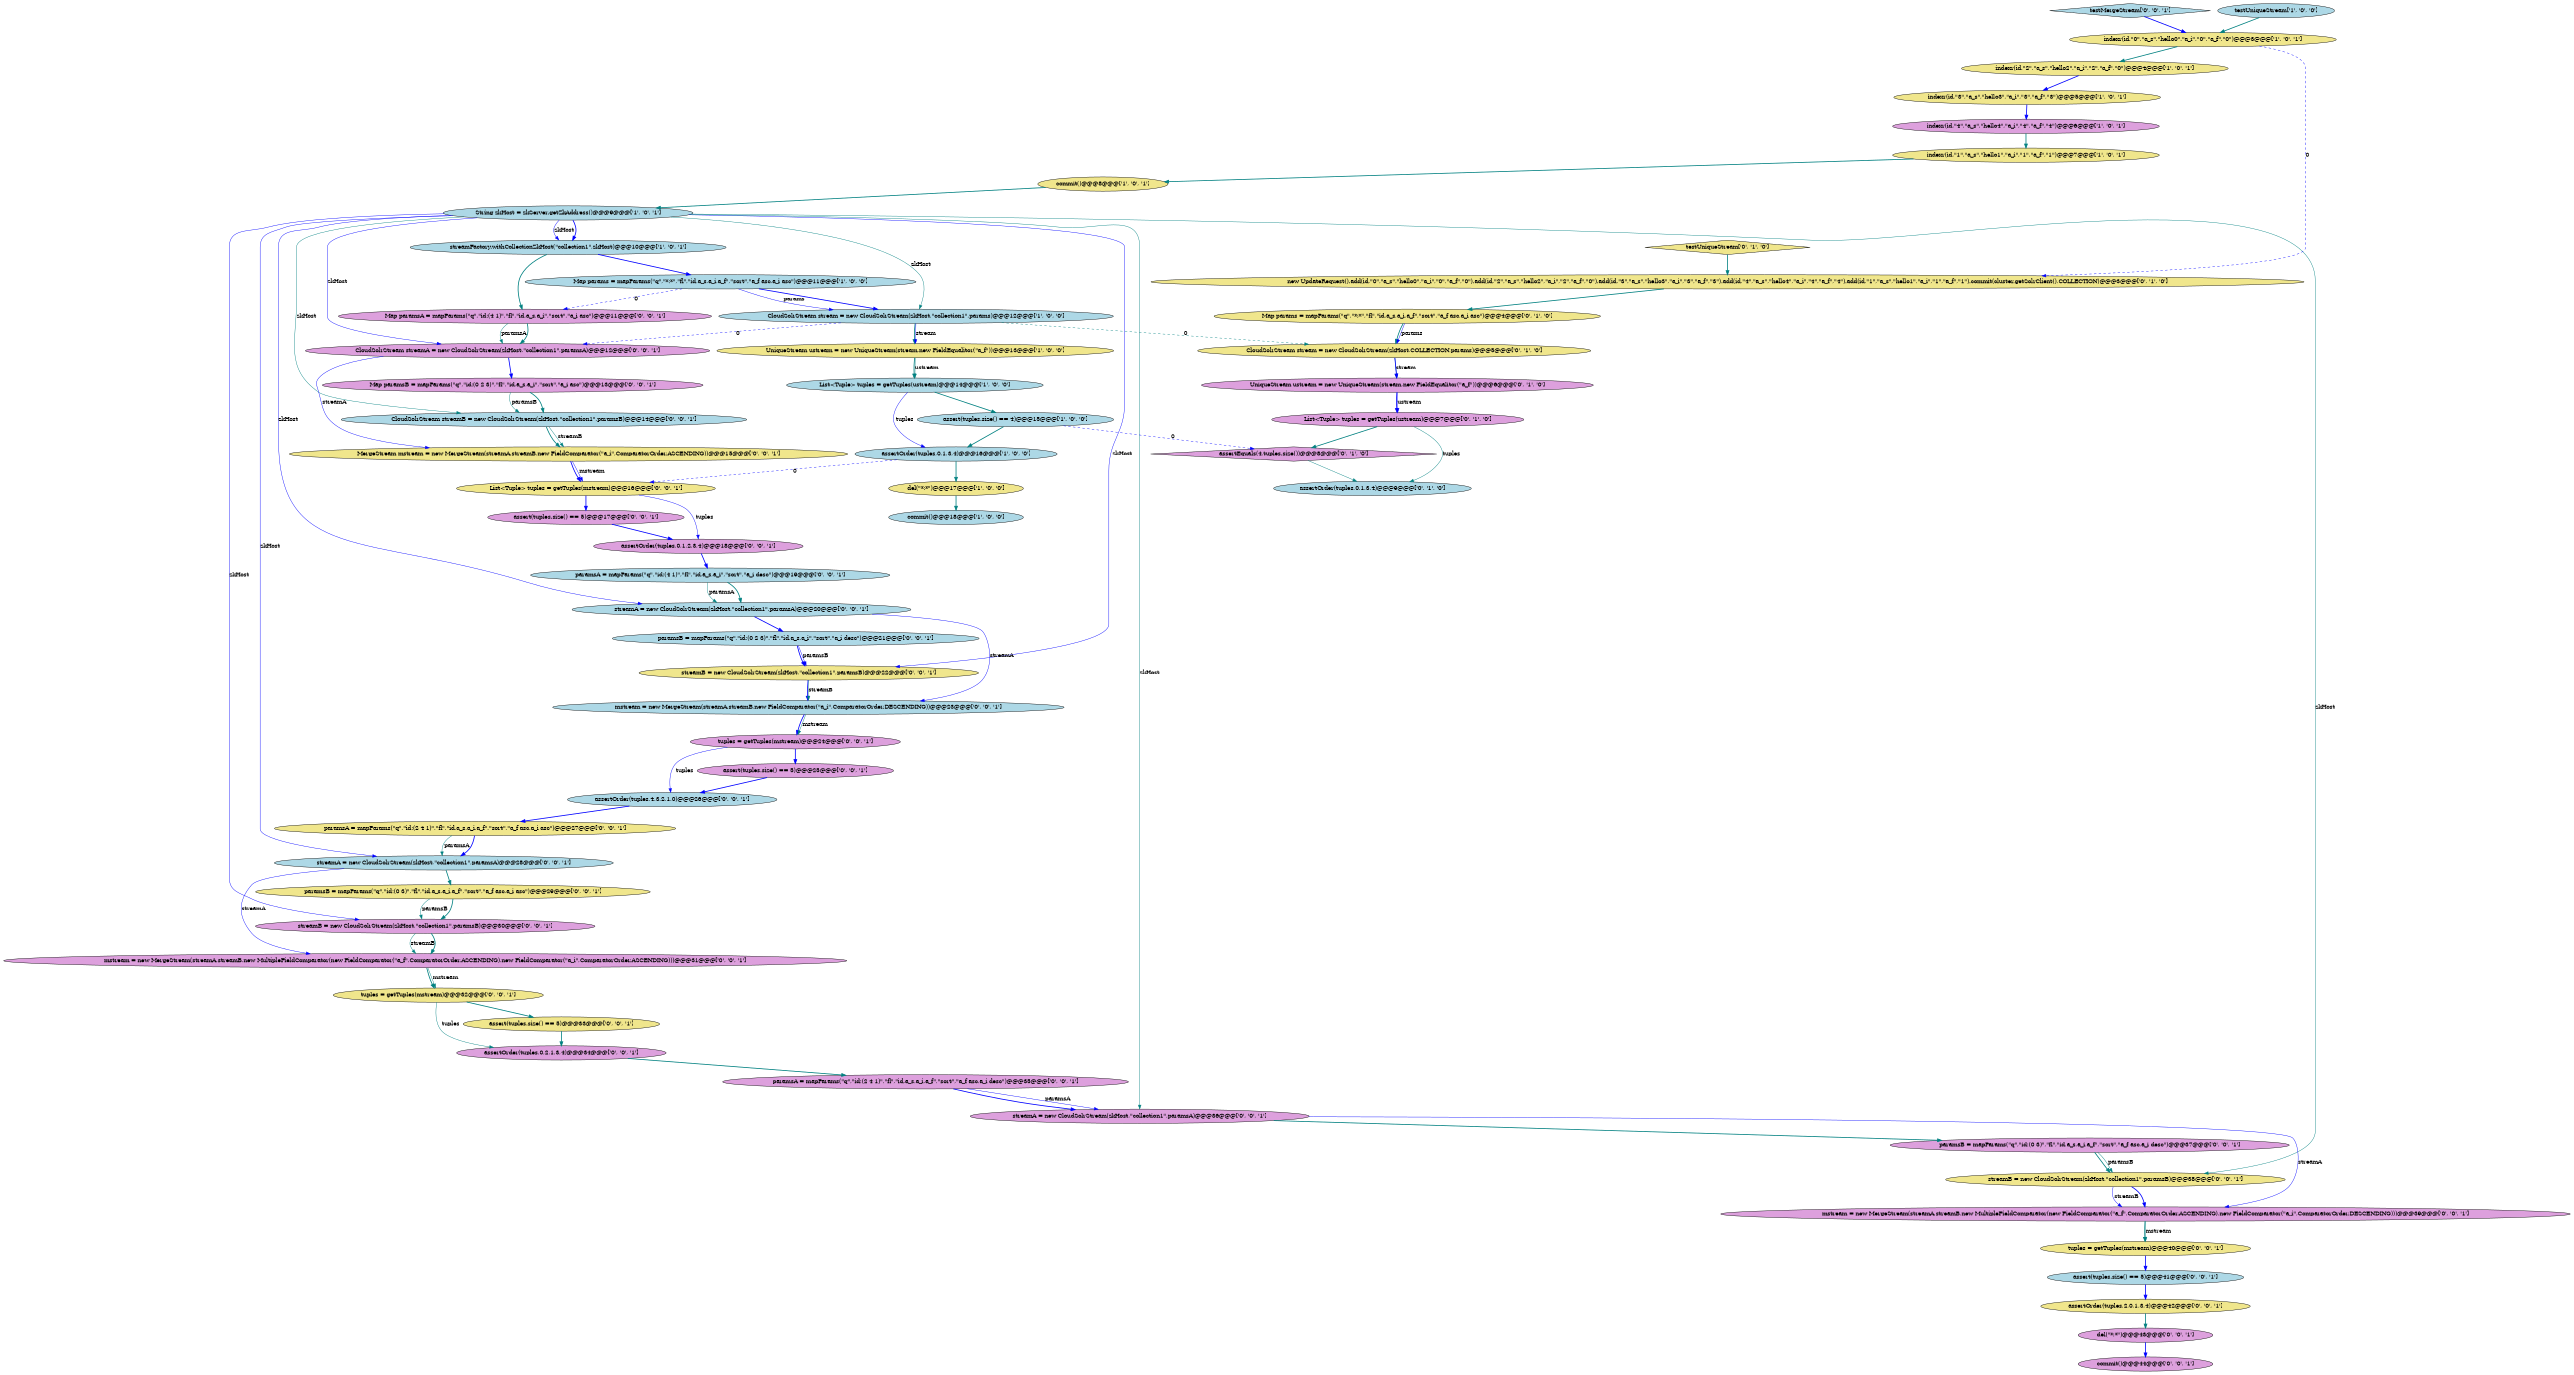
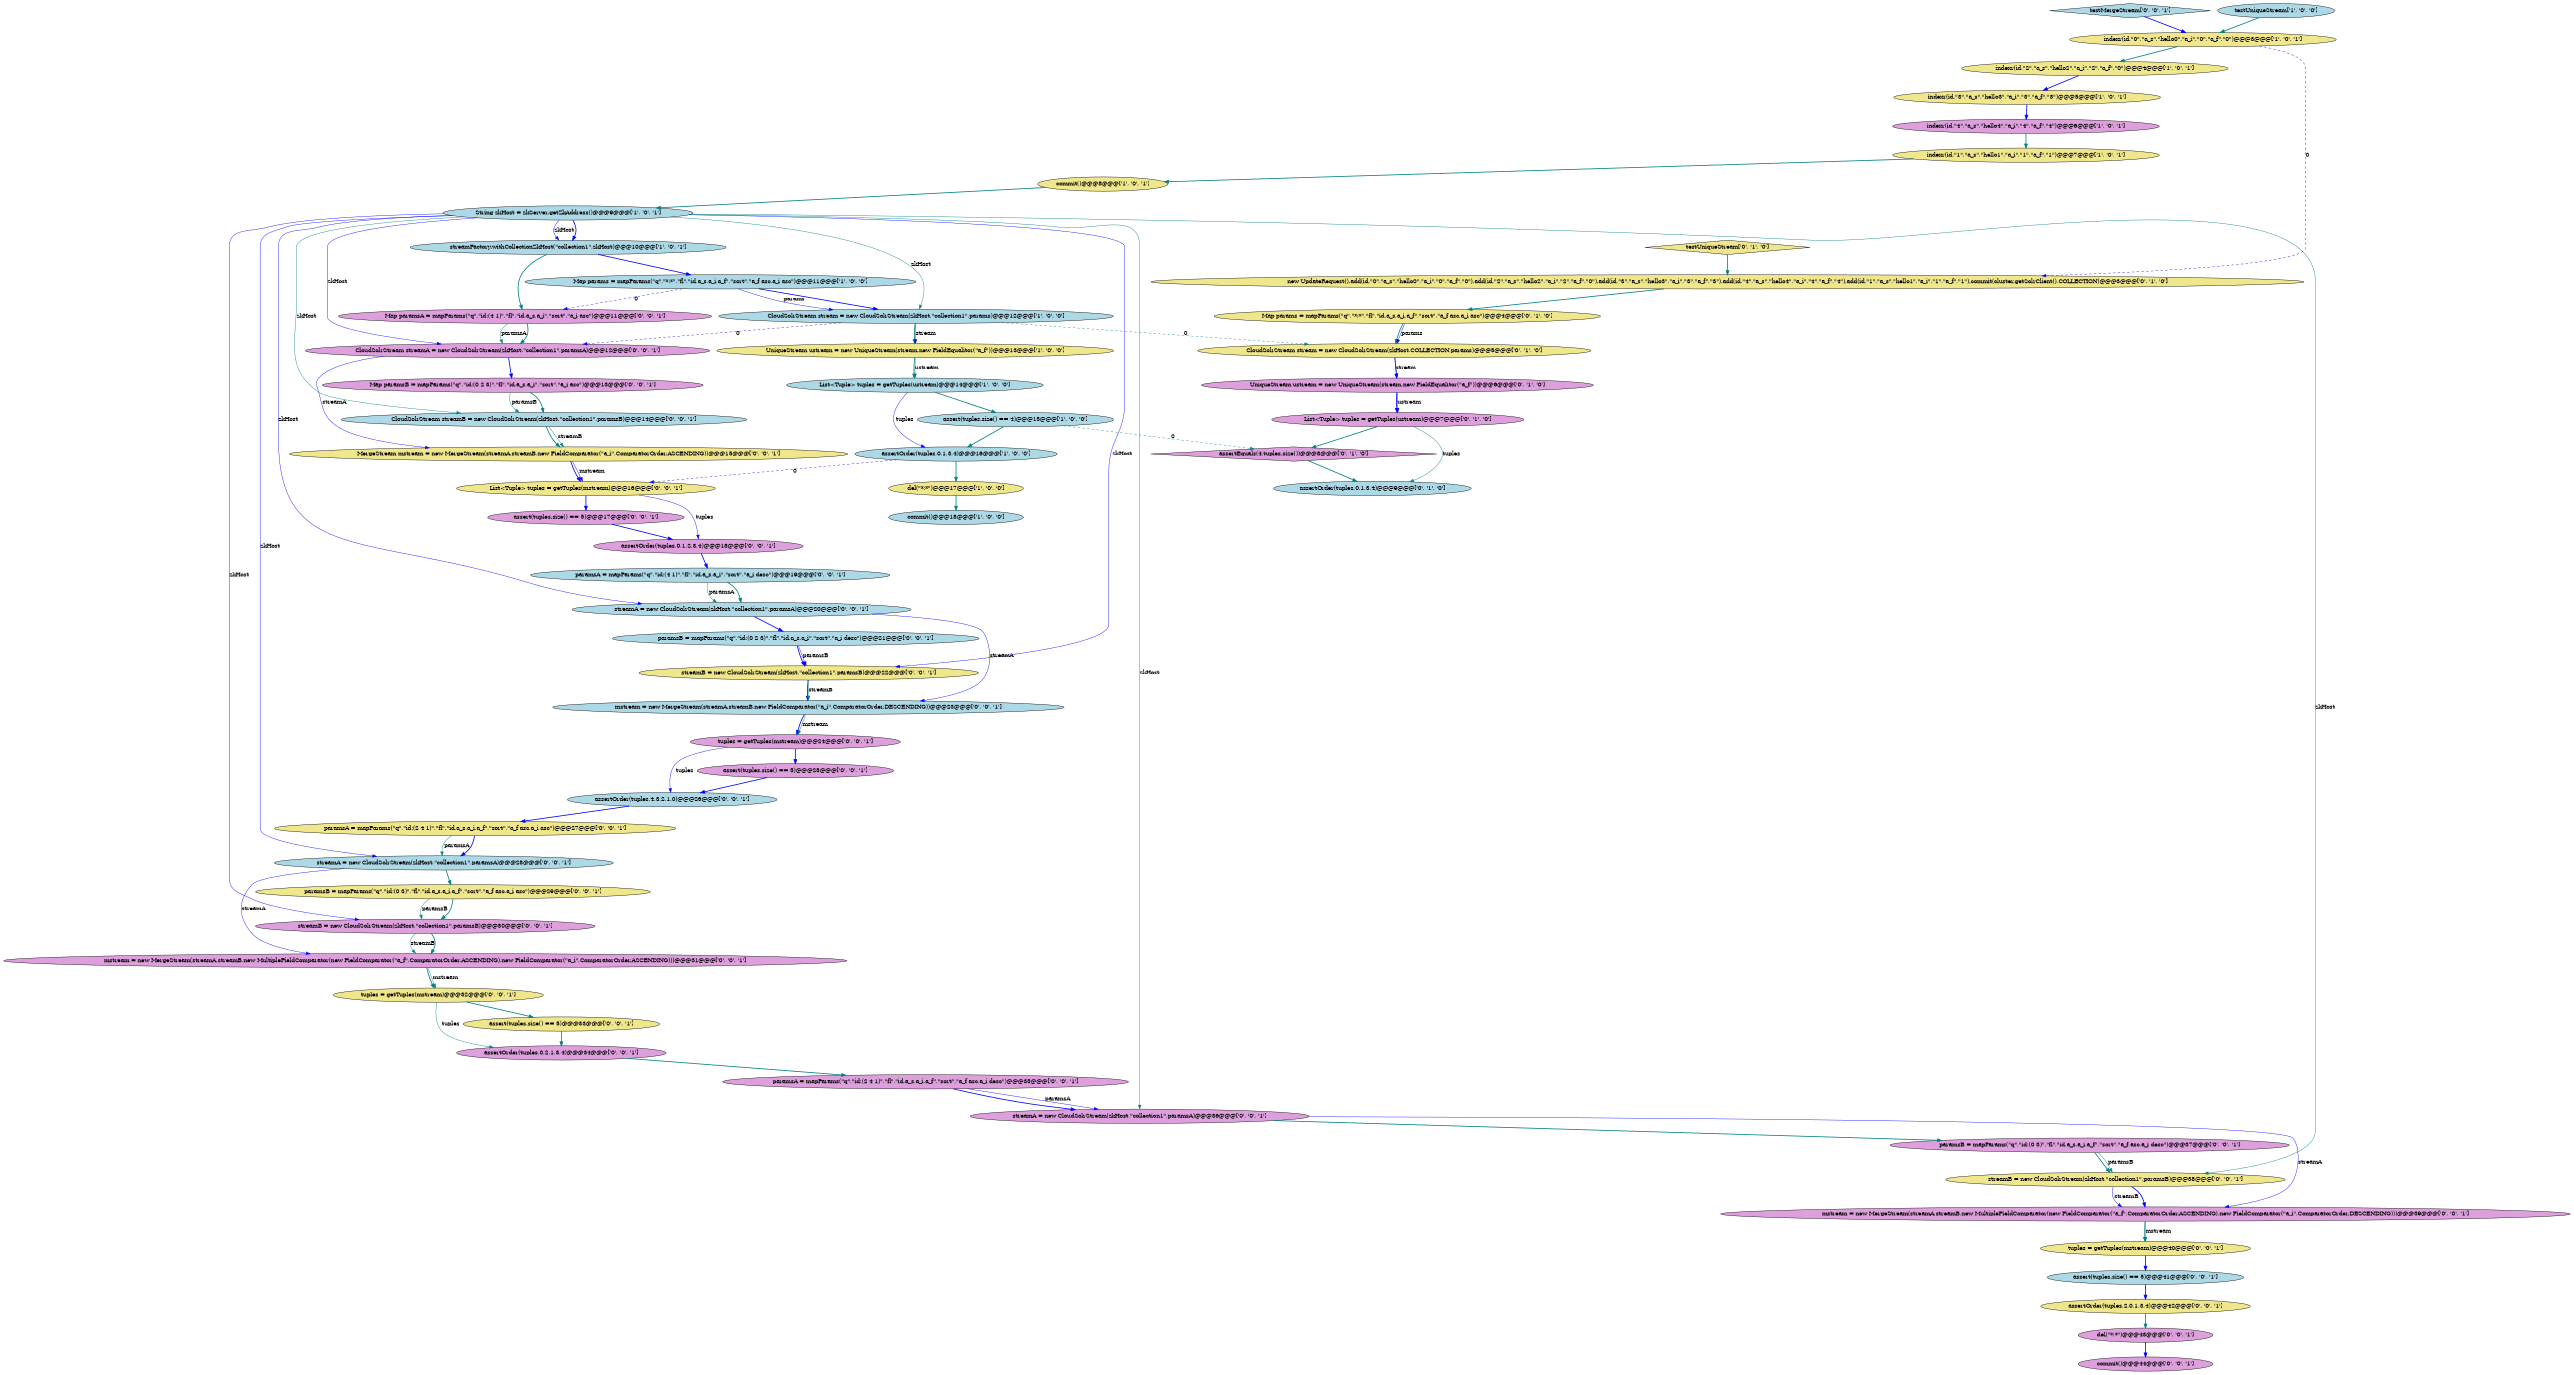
edge "assert(tuples.size() == 4)@@@15@@@['1', '0', '0']" -> "assertEquals(4,tuples.size())@@@8@@@['0', '1', '0']": color blue -> teal
edge "assertEquals(4,tuples.size())@@@8@@@['0', '1', '0']" -> "assertOrder(tuples,0,1,3,4)@@@9@@@['0', '1', '0']": style solid -> bold
